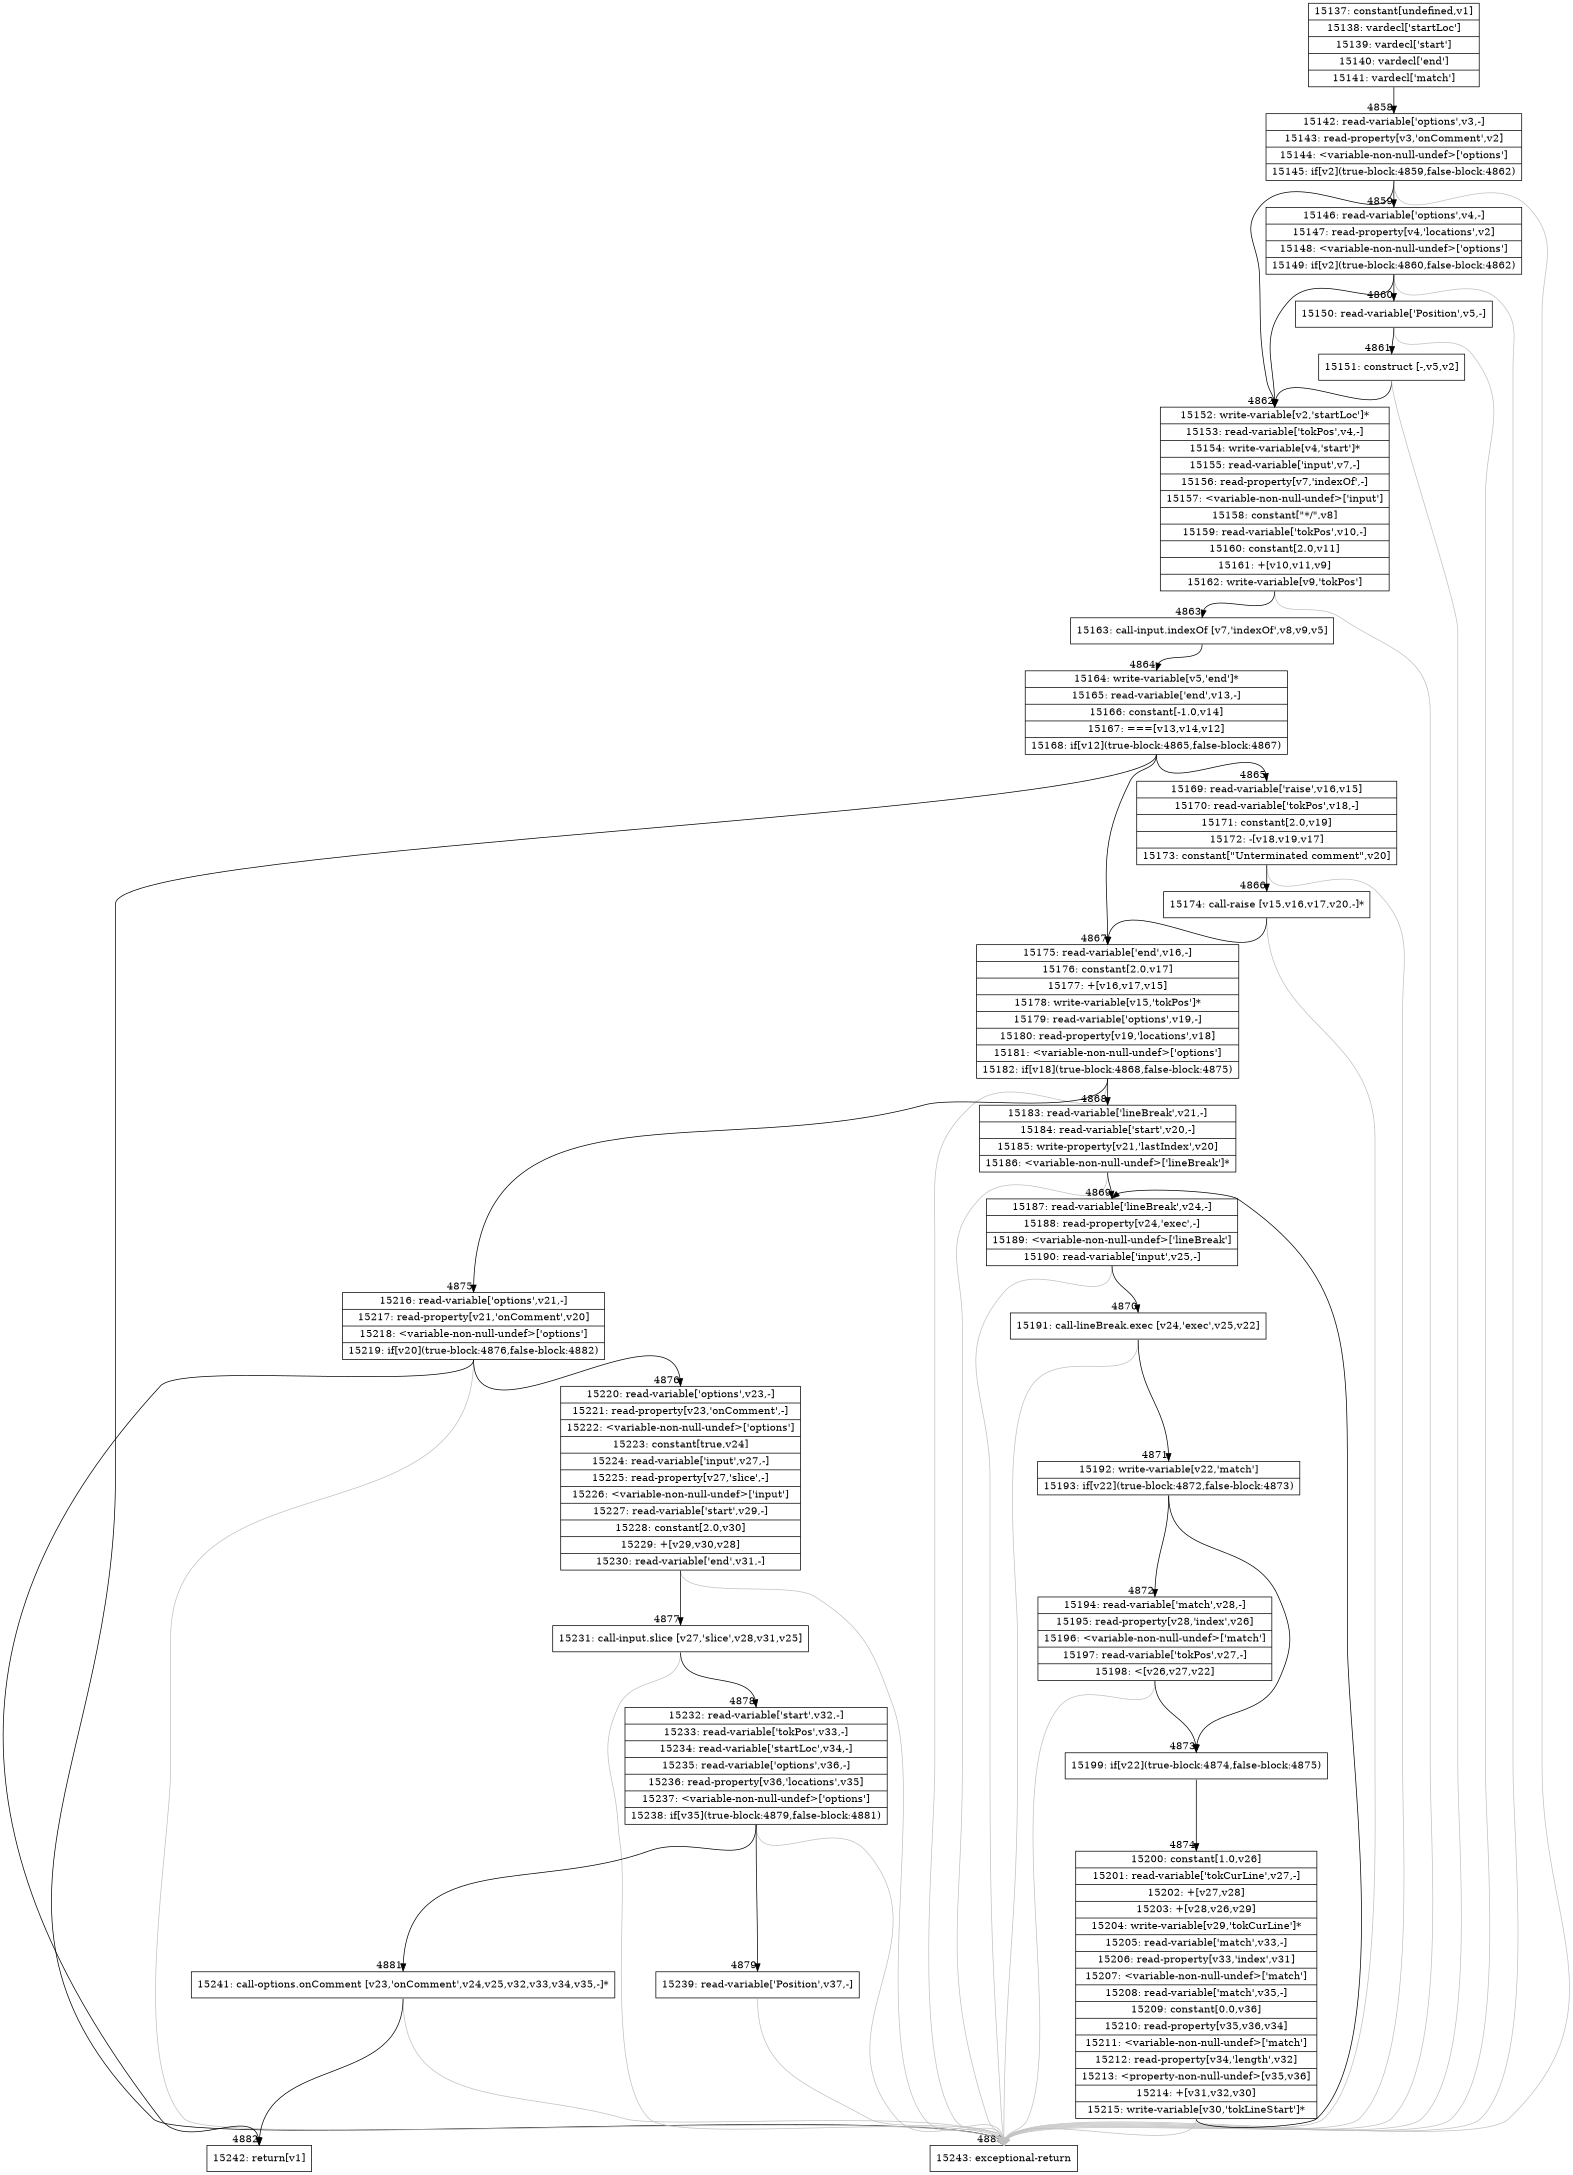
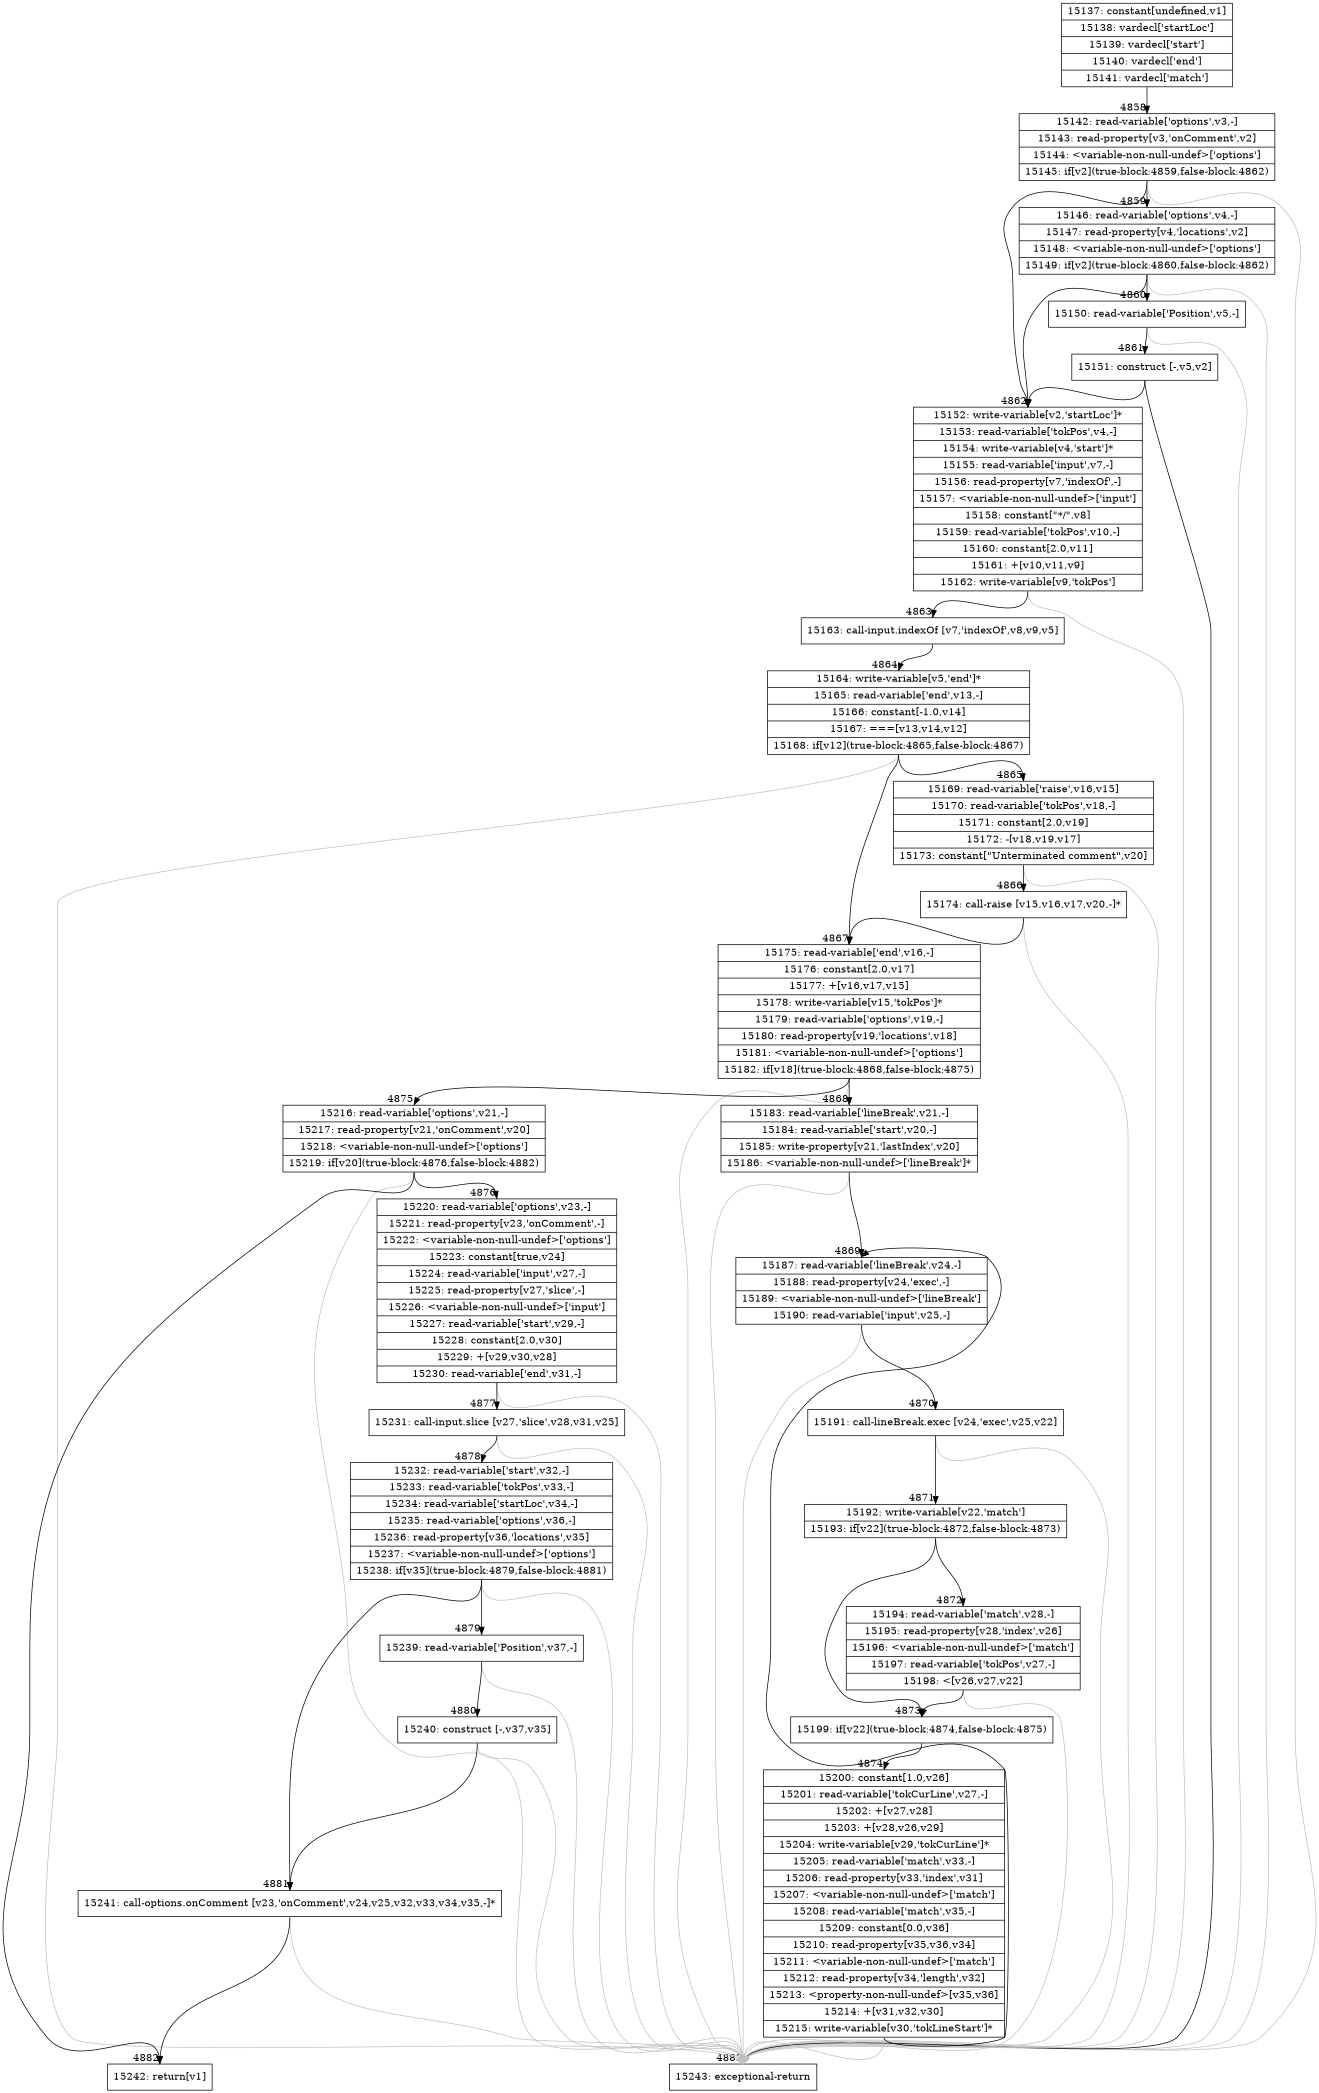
edge "15164: write-variable[v5,'end']*" -> "15243: exceptional-return": color black -> gray
edge "15151: construct [-,v5,v2]" -> "15243: exceptional-return": color gray -> black
node "15240: construct [-,v37,v35]": added
